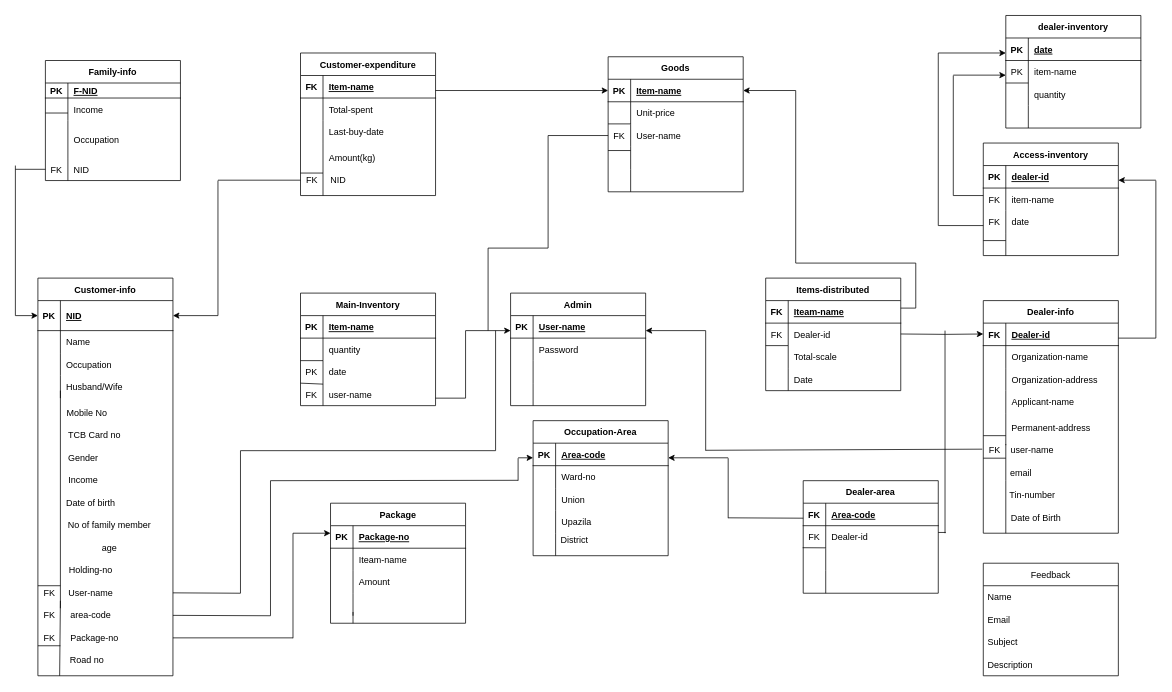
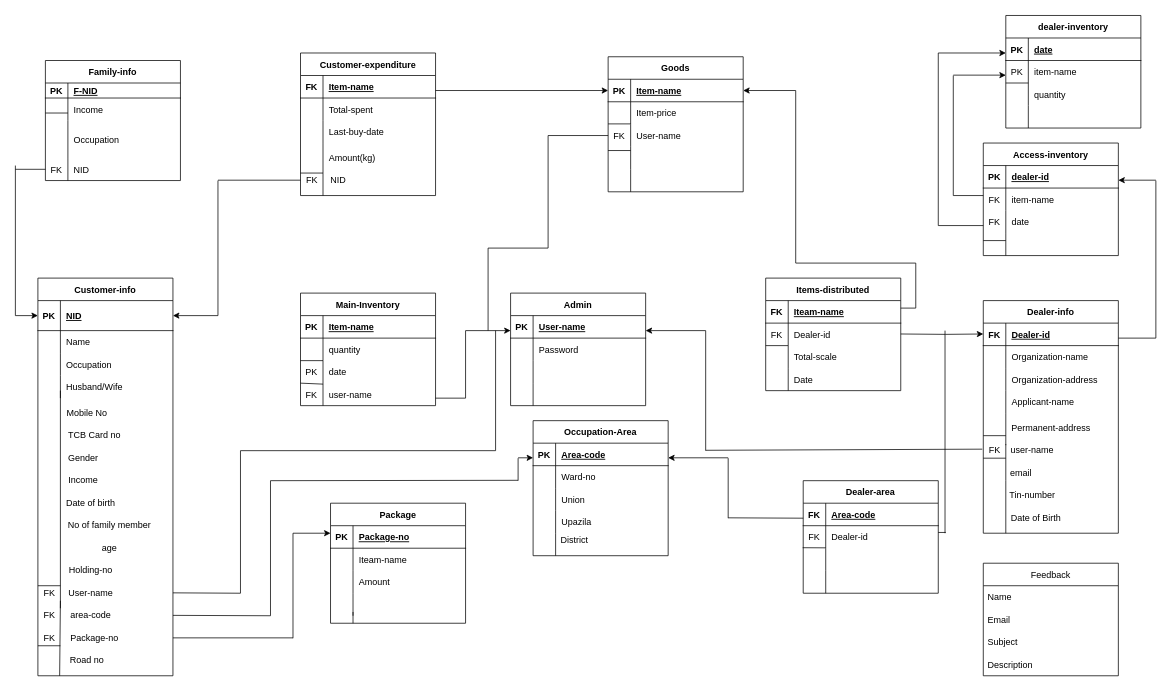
node "Unit-price": label "Unit-price" -> "Item-price"
